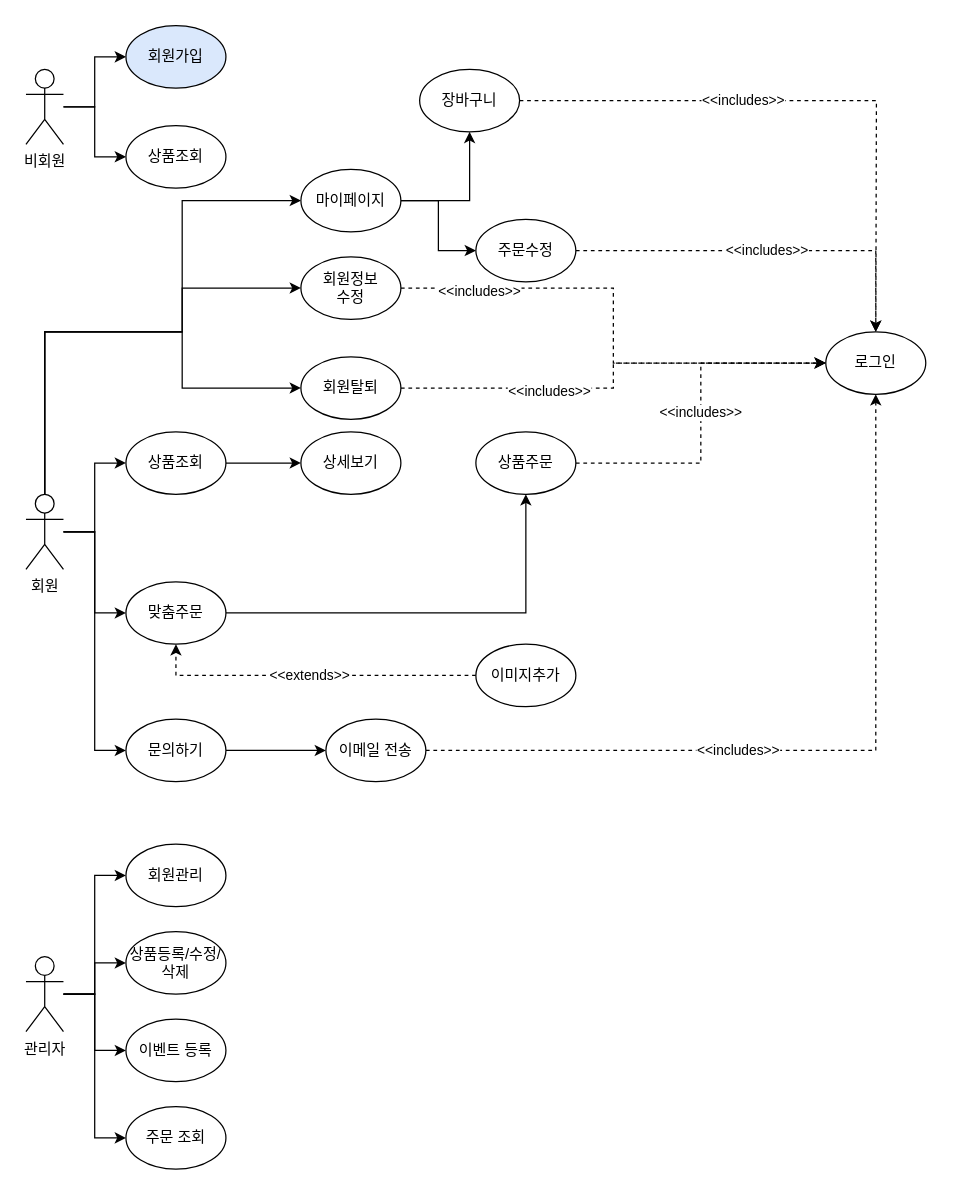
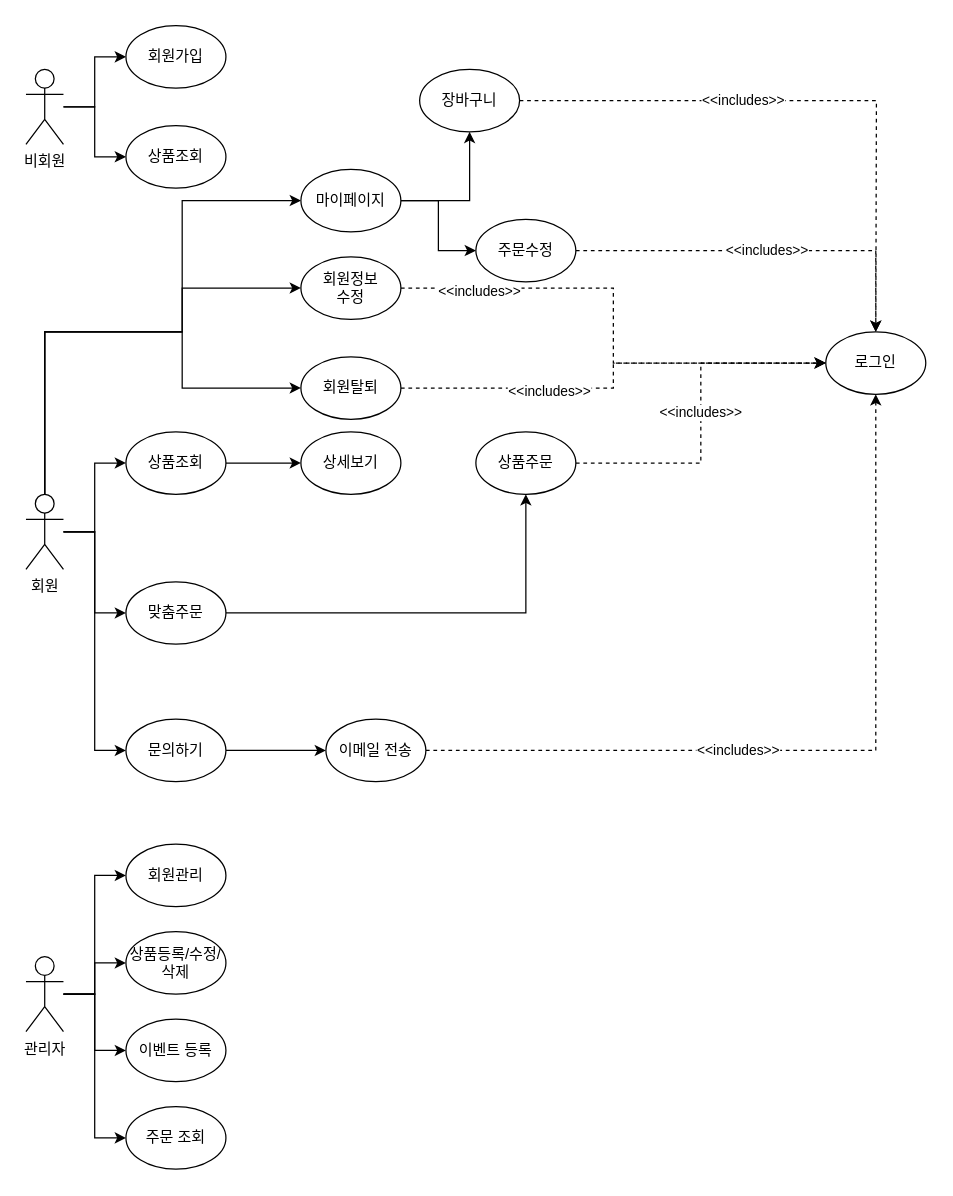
node "회원가입": fillcolor #dae8fc -> #ffffff
edge "이미지추가" -> "맞춤주문": removed, label "<<extends>>"
node "이미지추가": removed
